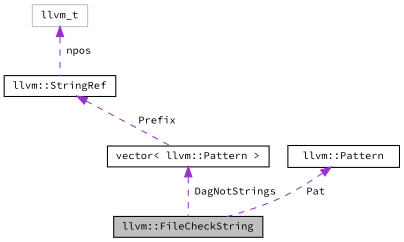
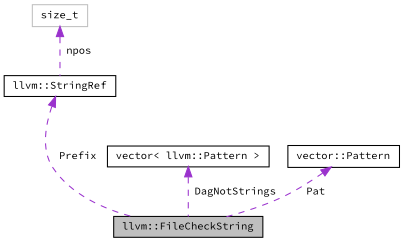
node "llvm_t": label "llvm_t" -> "size_t"
edge "vector< llvm::Pattern >" -> "llvm::StringRef": now "llvm::FileCheckString" -> "llvm::StringRef"
node "llvm::Pattern": label "llvm::Pattern" -> "vector::Pattern"
